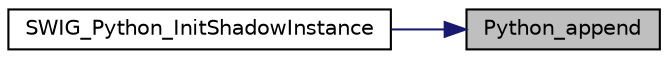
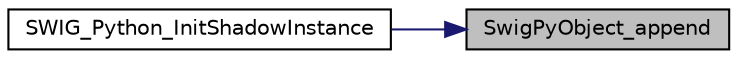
node "Python_append": label "Python_append" -> "SwigPyObject_append"
